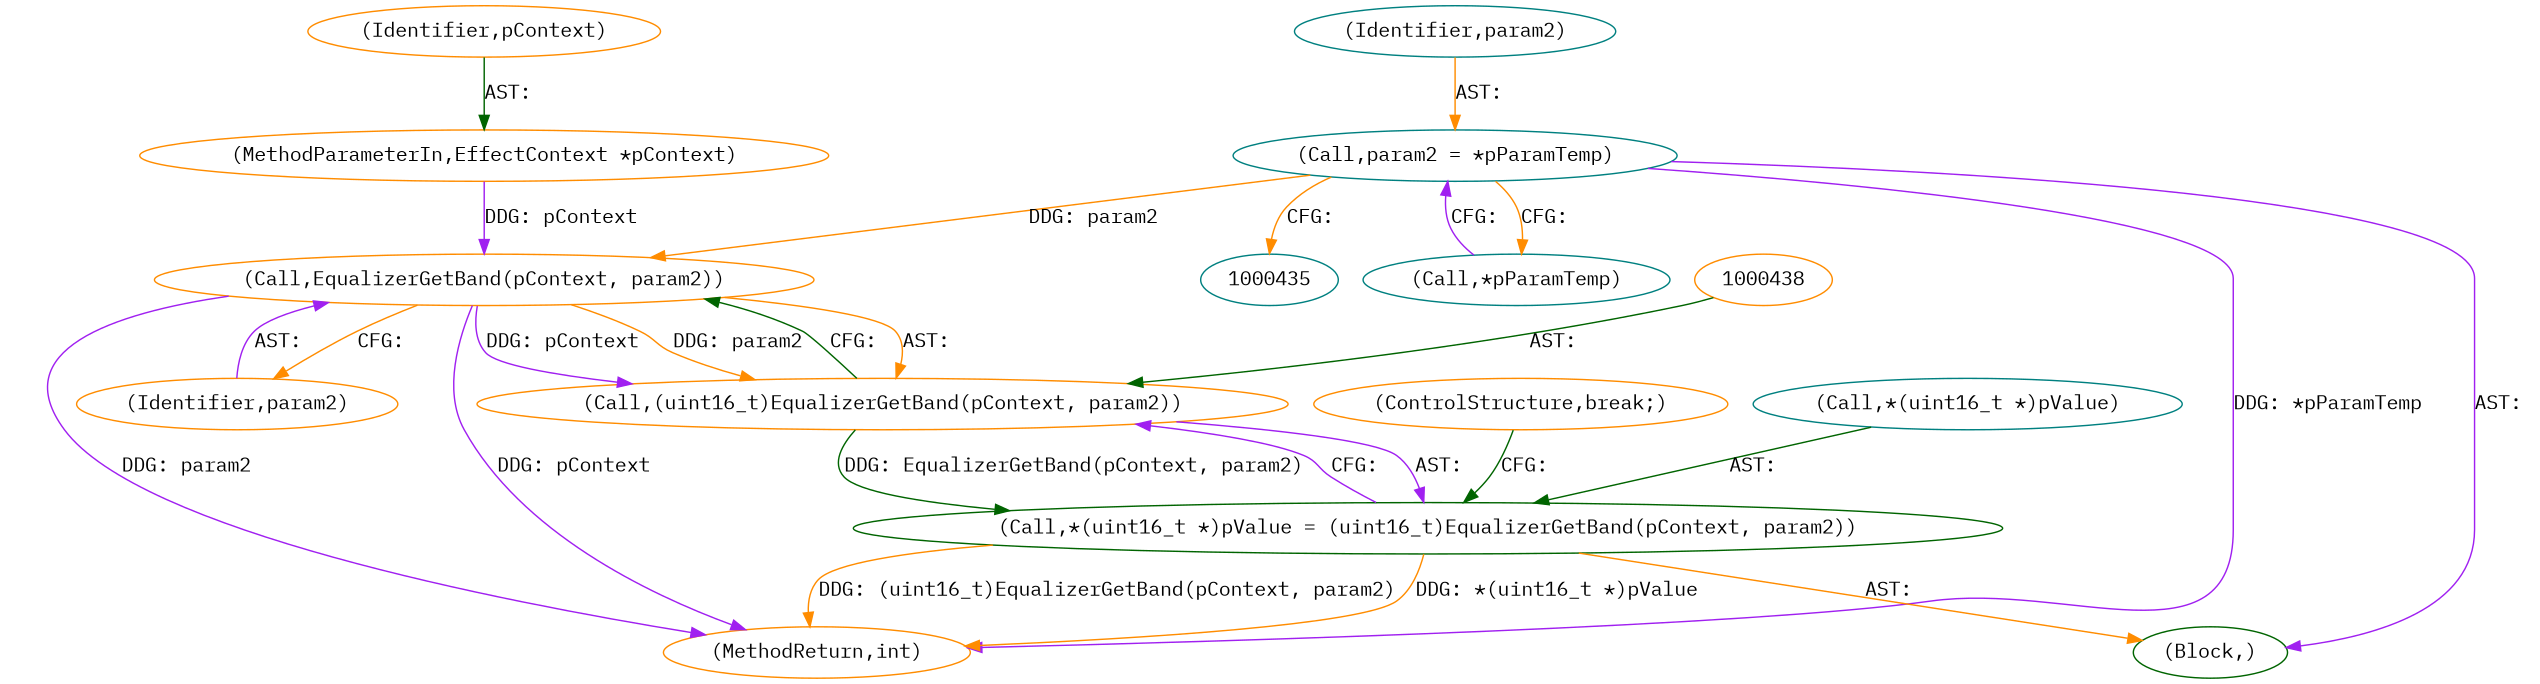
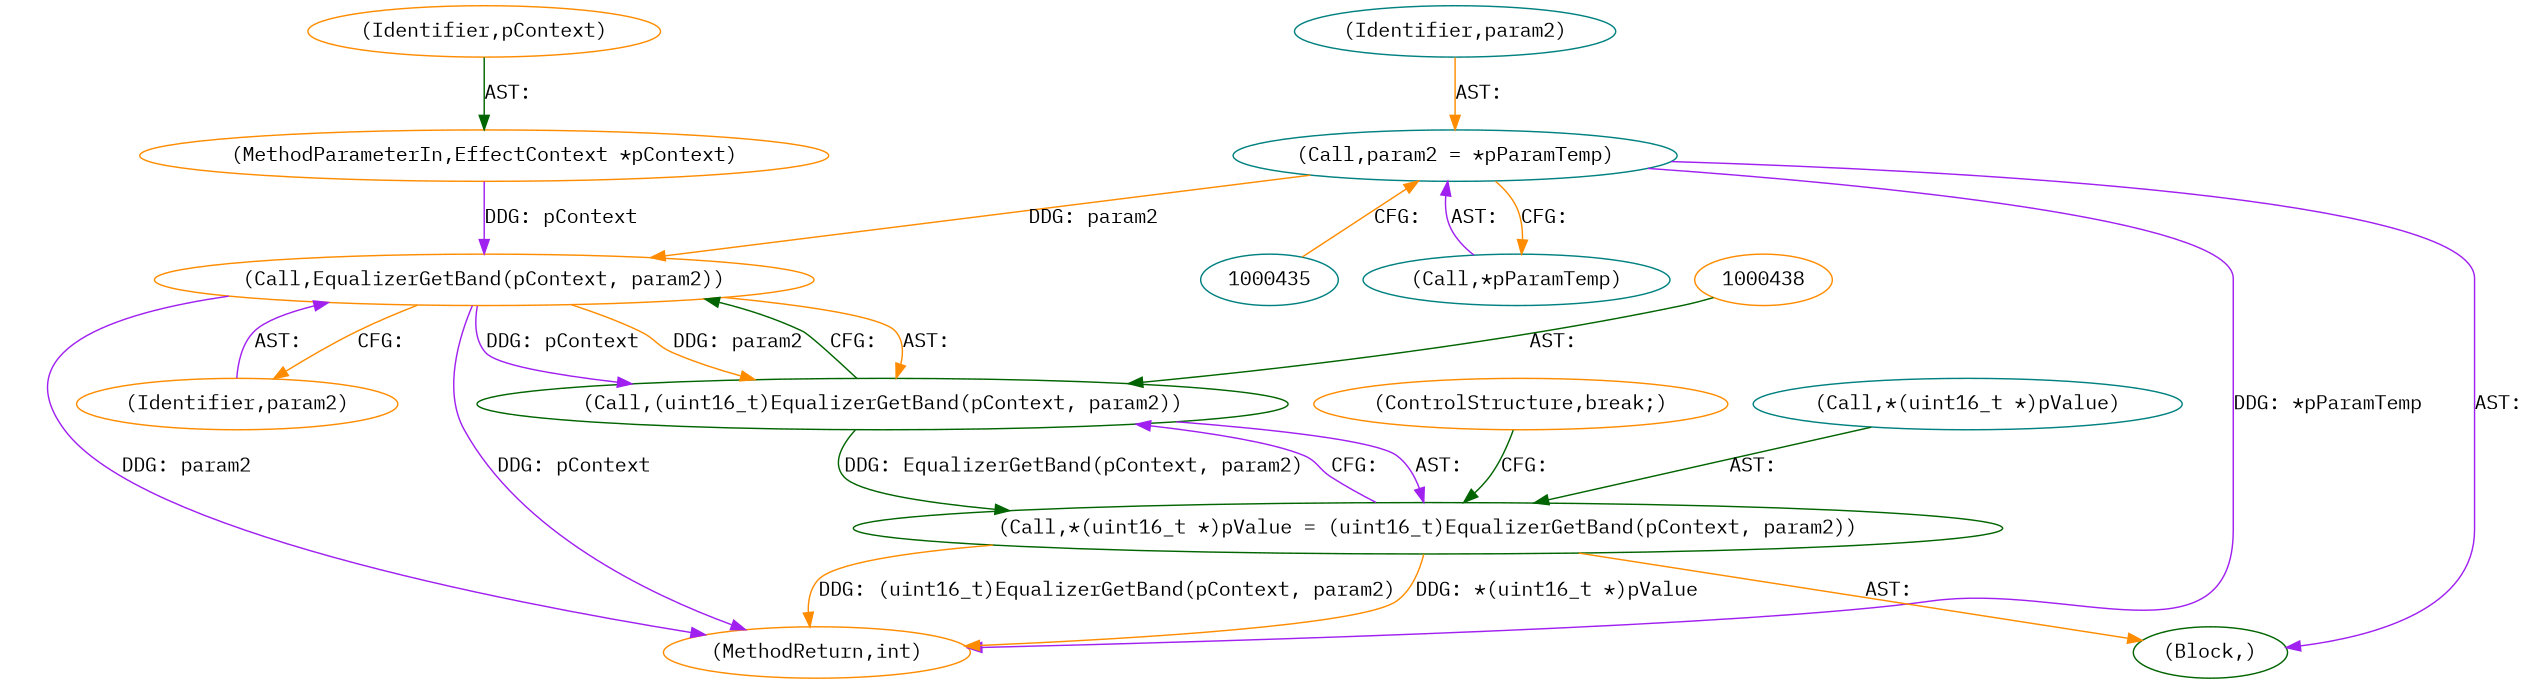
edge "(Call,param2 = *pParamTemp)" -> "1000435": reversed
edge "(Call,*pParamTemp)" -> "(Call,param2 = *pParamTemp)": label "CFG: " -> "AST: "
node "(Call,(uint16_t)EqualizerGetBand(pContext, param2))": color darkorange -> darkgreen
